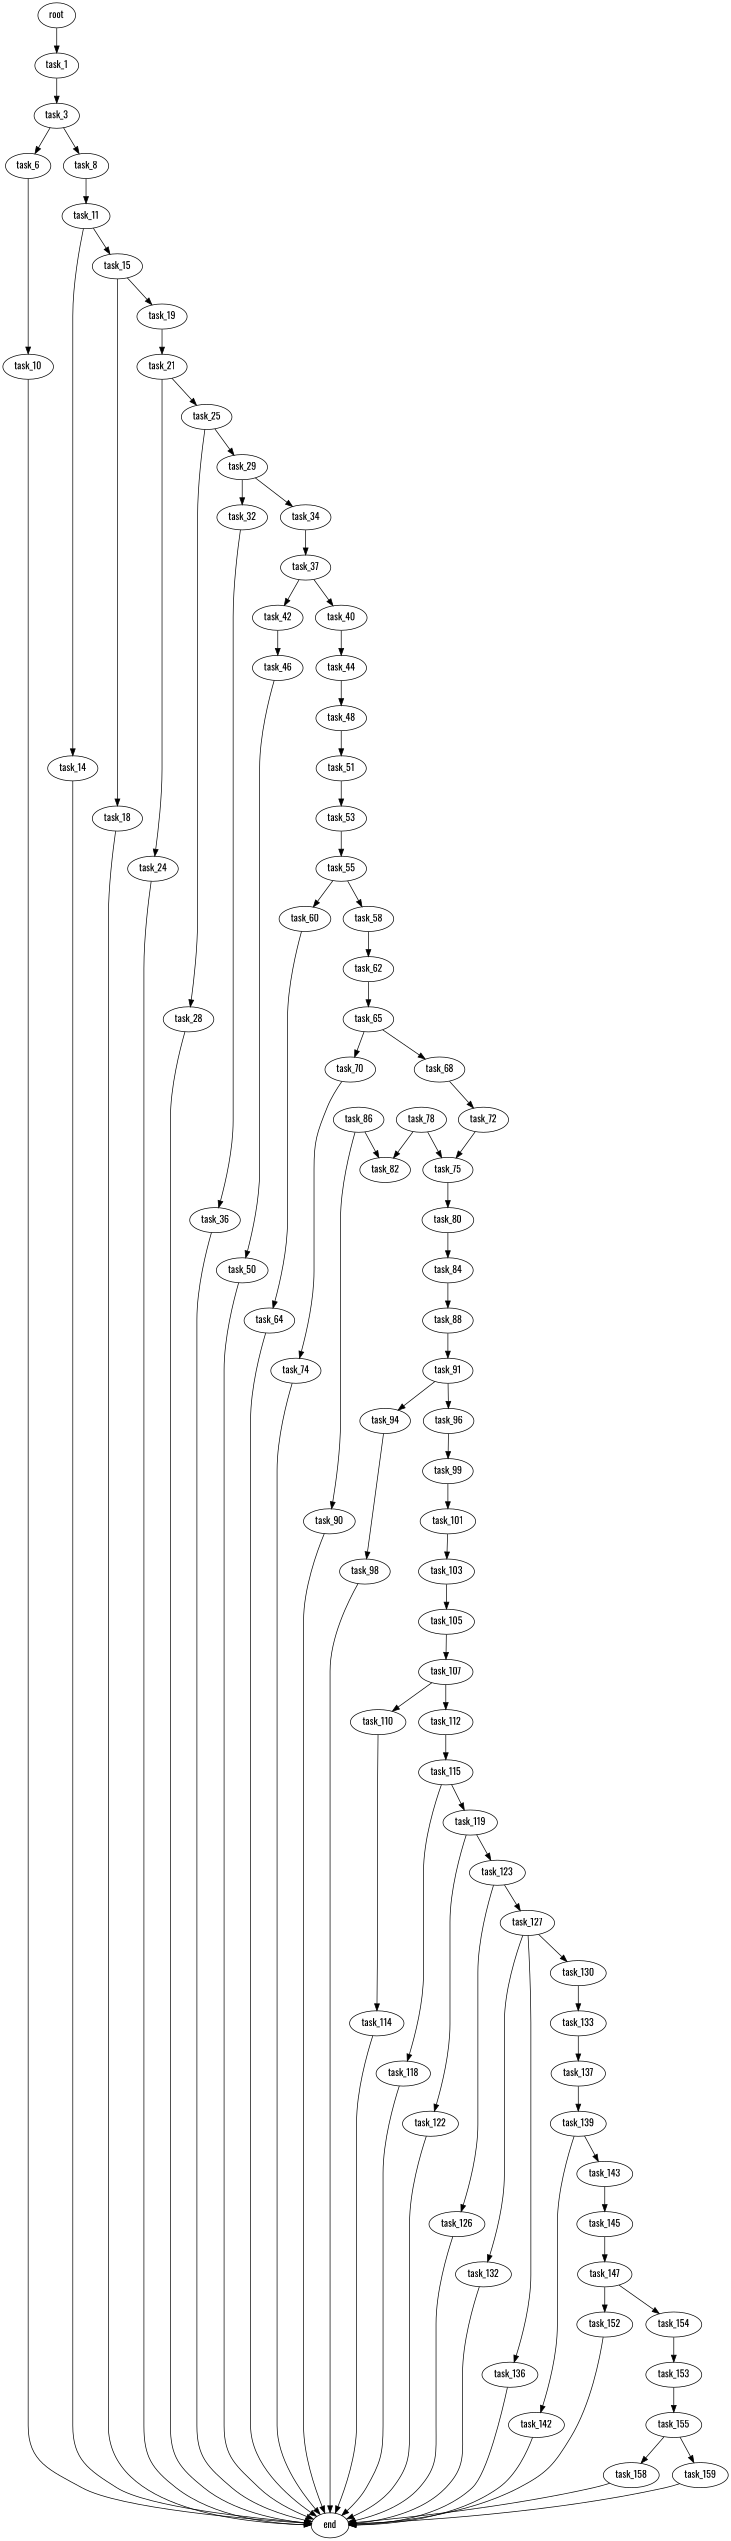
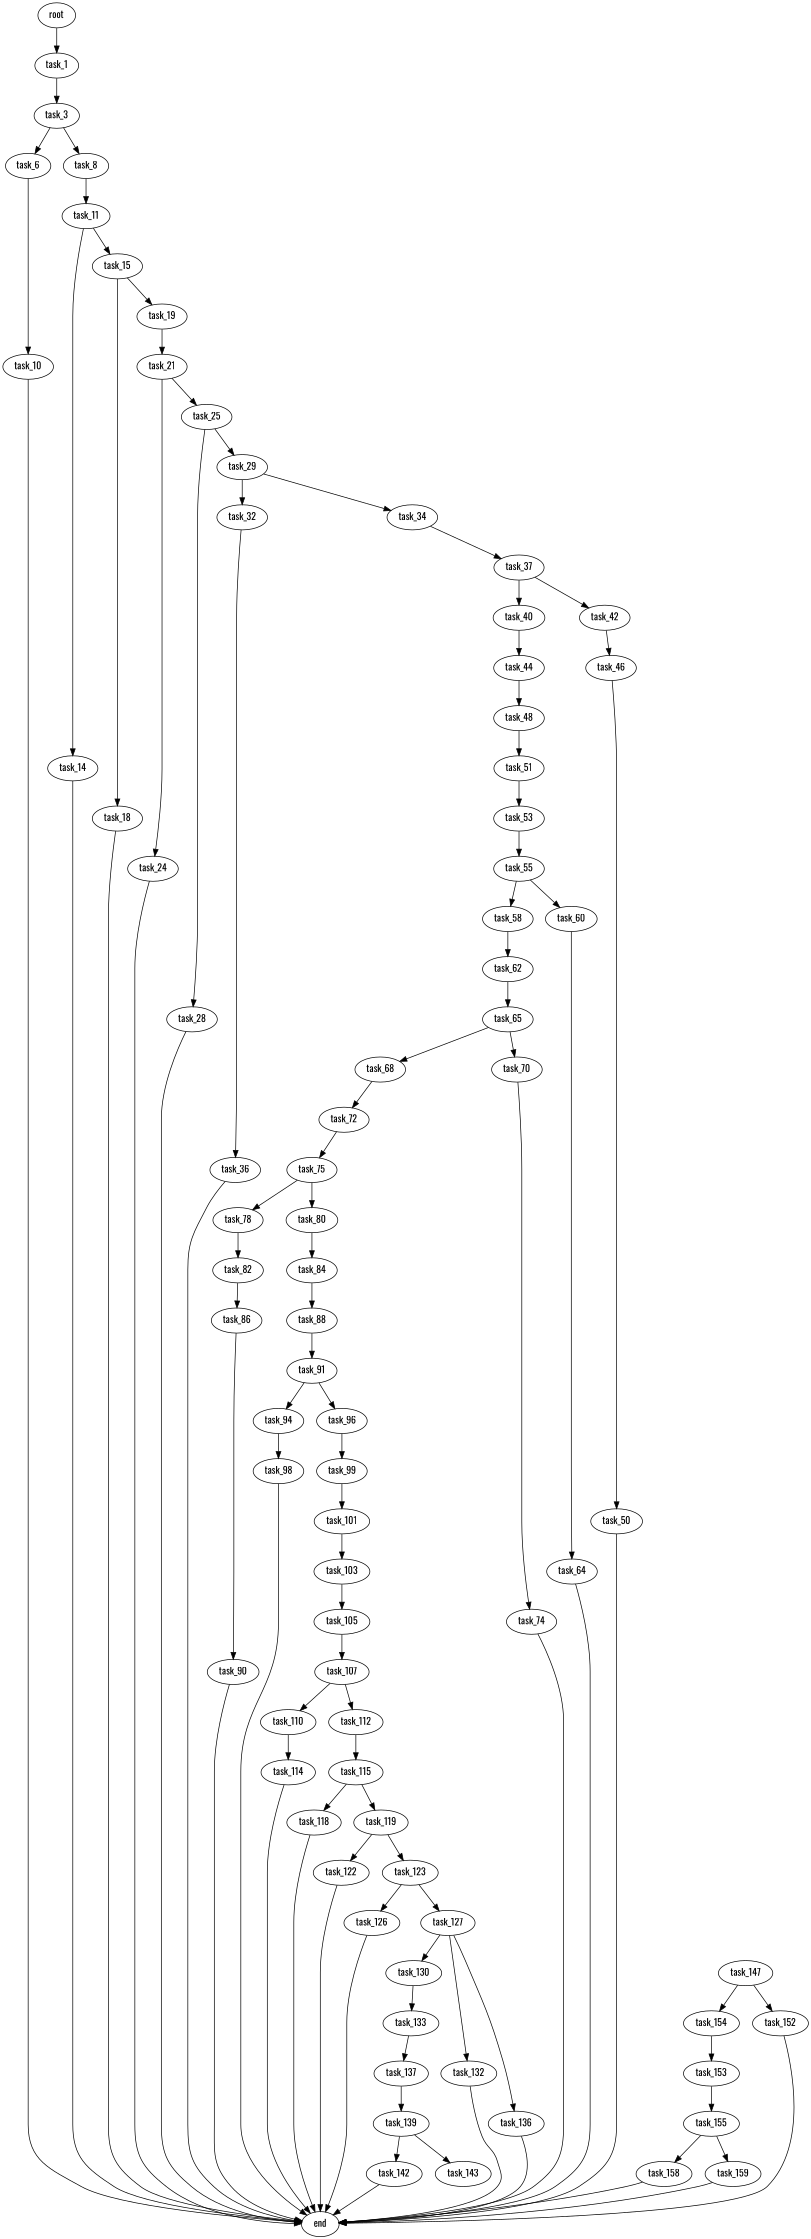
edge "task_86" -> "task_82": reversed
edge "task_78" -> "task_75": reversed
node "task_145": removed
